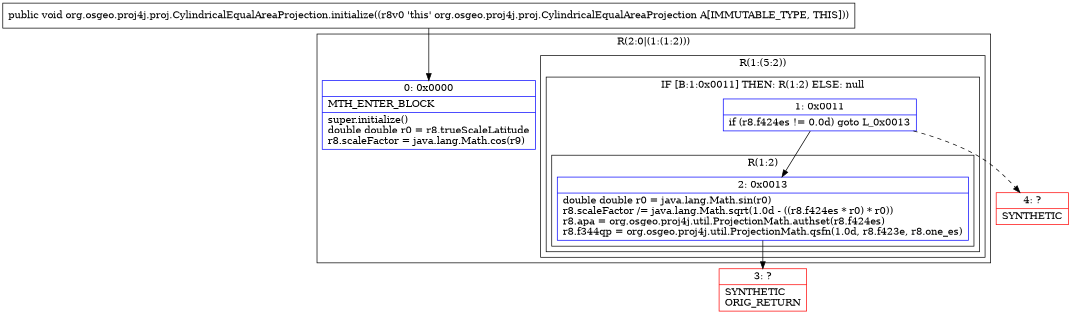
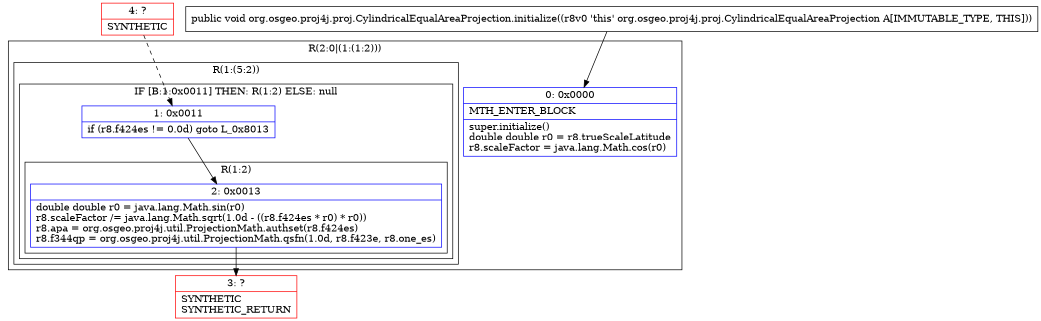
node "1: 0x0011": text "if (r8.f424es != 0.0d) goto L_0x0013" -> "if (r8.f424es != 0.0d) goto L_0x8013"
node "0: 0x0000": text "r8.scaleFactor = java.lang.Math.cos(r9)" -> "r8.scaleFactor = java.lang.Math.cos(r0)"
edge "1: 0x0011" -> "4: ?": reversed
node "3: ?": text "ORIG_RETURN" -> "SYNTHETIC_RETURN"
